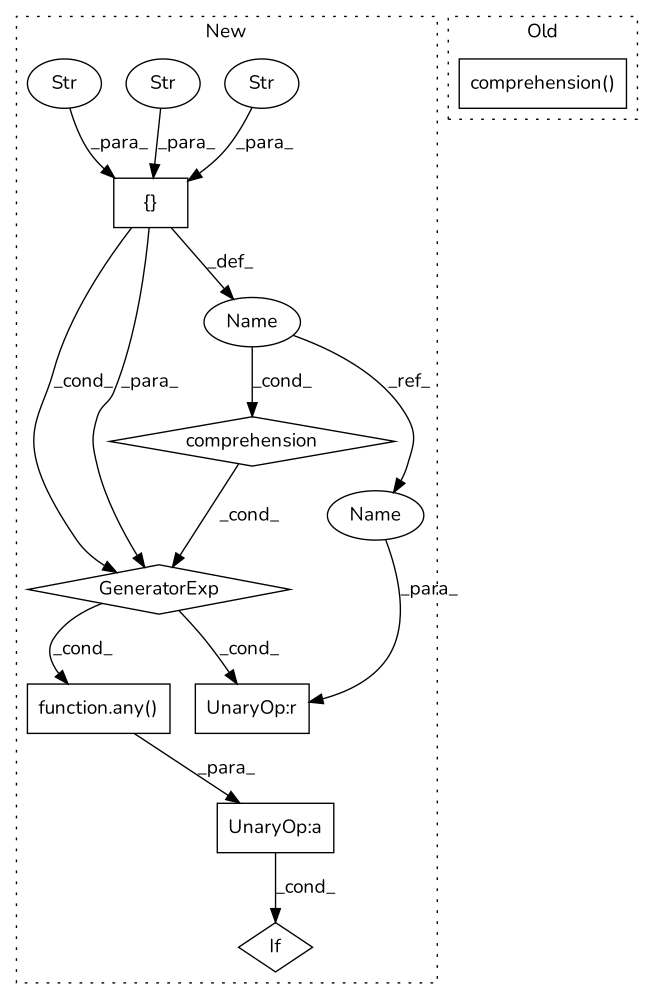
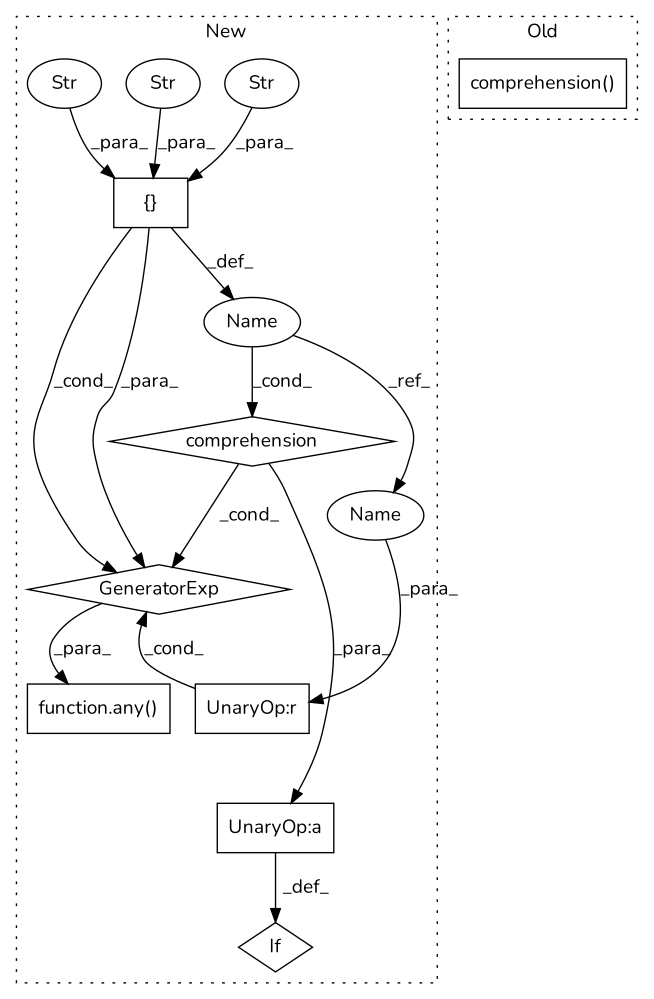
edge "GeneratorExp" -> "UnaryOp:r": reversed
edge "GeneratorExp" -> "function.any()": label "_cond_" -> "_para_"
edge "function.any()" -> "UnaryOp:a": now "comprehension" -> "UnaryOp:a"
edge "UnaryOp:a" -> "If": label "_cond_" -> "_def_"
